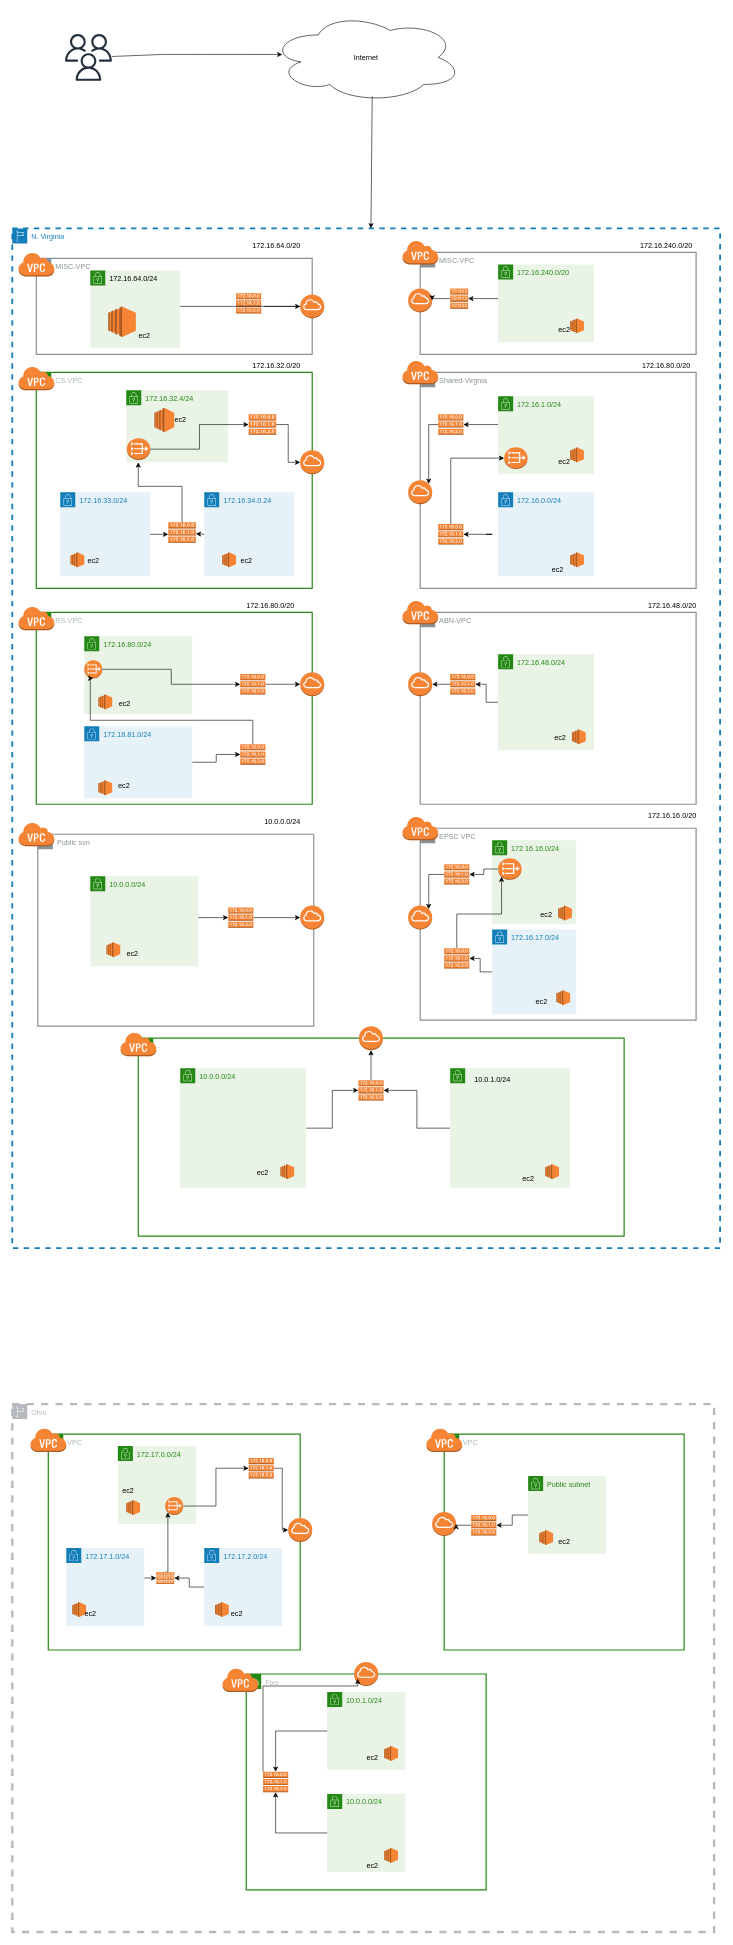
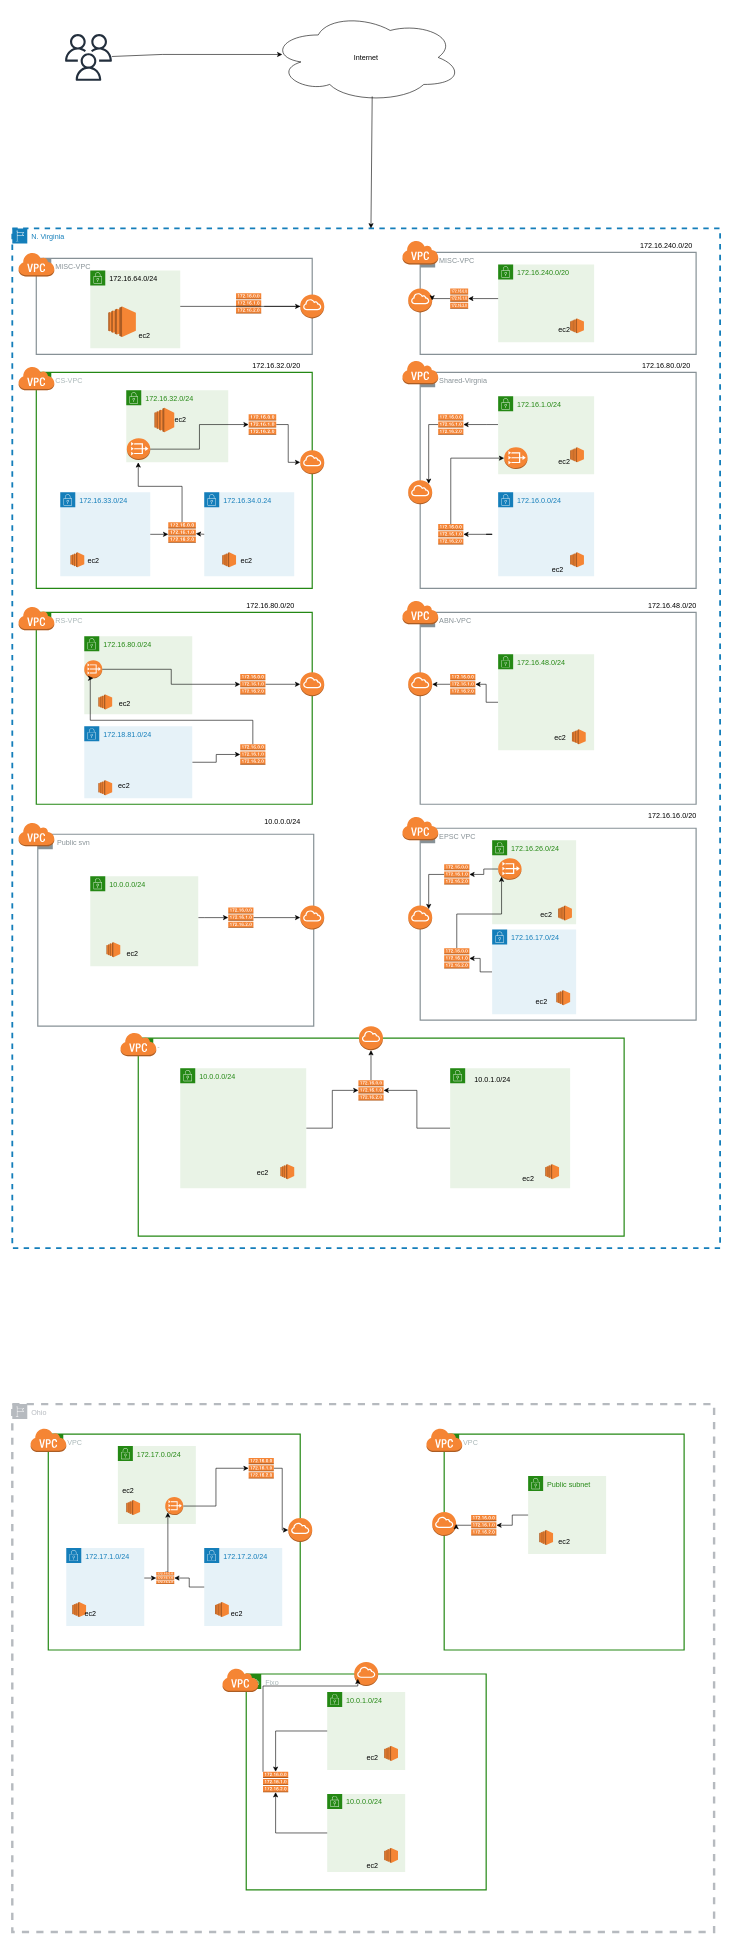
node "172.16.64.0/20": removed
node "172.16.32.4/24": label "172.16.32.4/24" -> "172.16.32.0/24"
node "172.16.16.0/24": label "172.16.16.0/24" -> "172.16.26.0/24"
